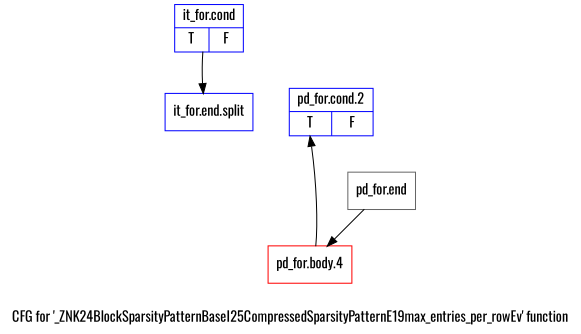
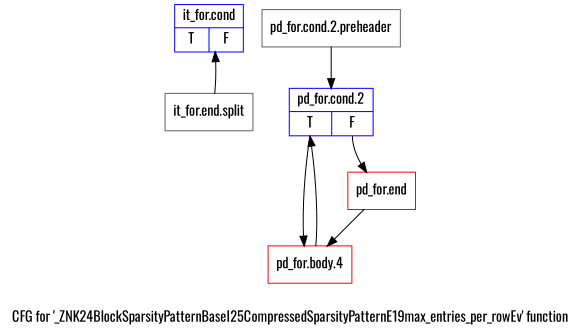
node "pd_for.cond.2.preheader": added
edge "it_for.cond" -> "it_for.end.split": reversed
node "it_for.end.split": color blue -> gray40
edge "pd_for.cond.2" -> "pd_for.end": added
edge "pd_for.cond.2" -> "pd_for.body.4": added
node "pd_for.end": color gray40 -> red
